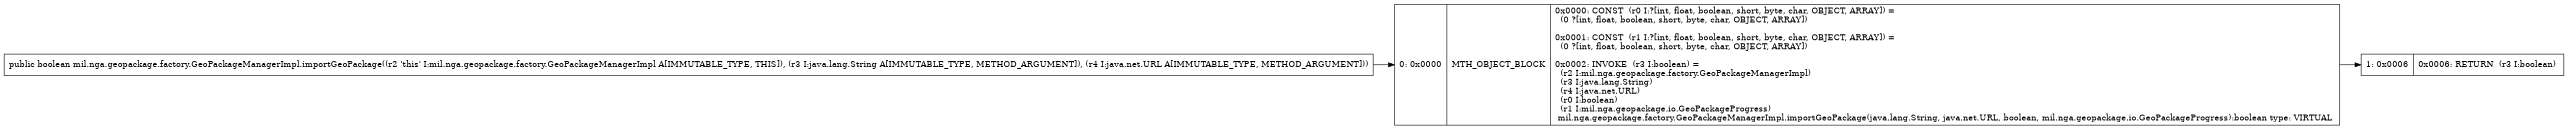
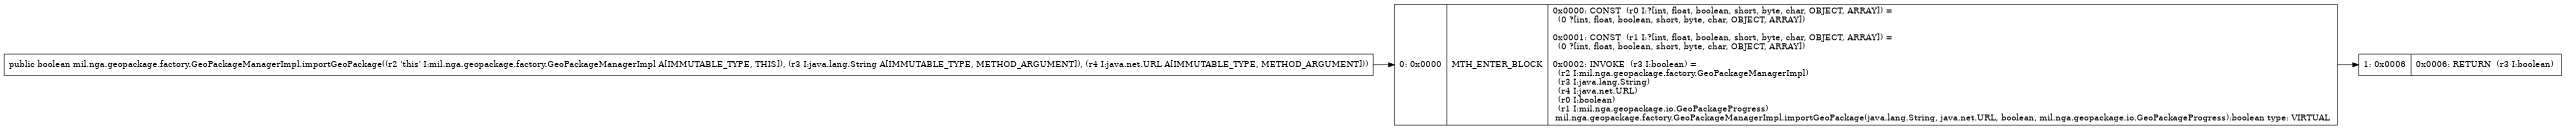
node "0: 0x0000": text "MTH_OBJECT_BLOCK" -> "MTH_ENTER_BLOCK"
